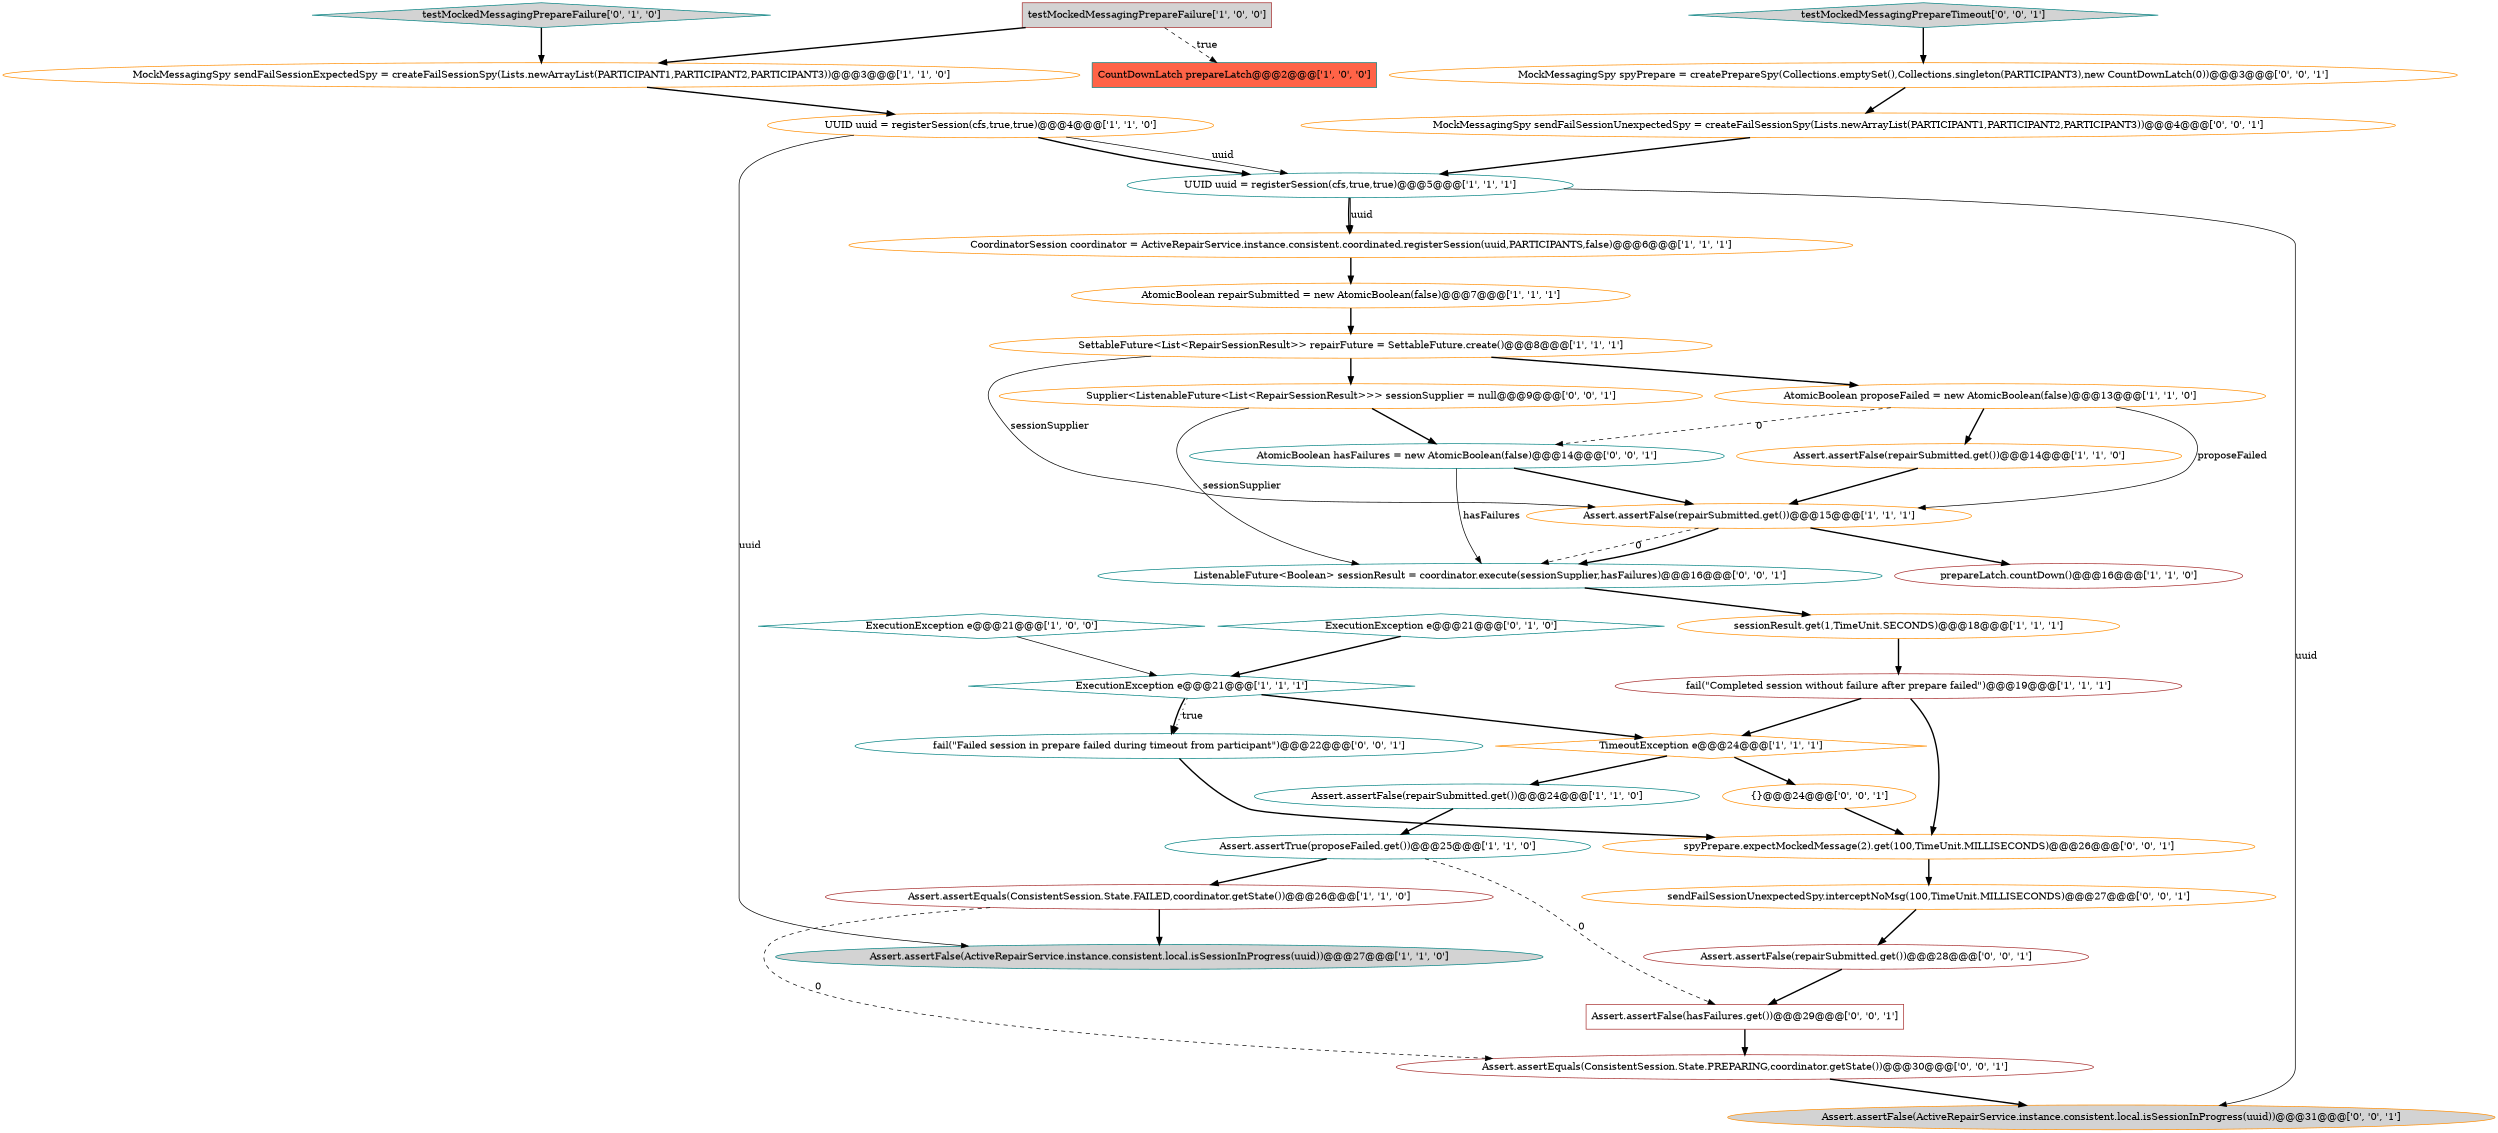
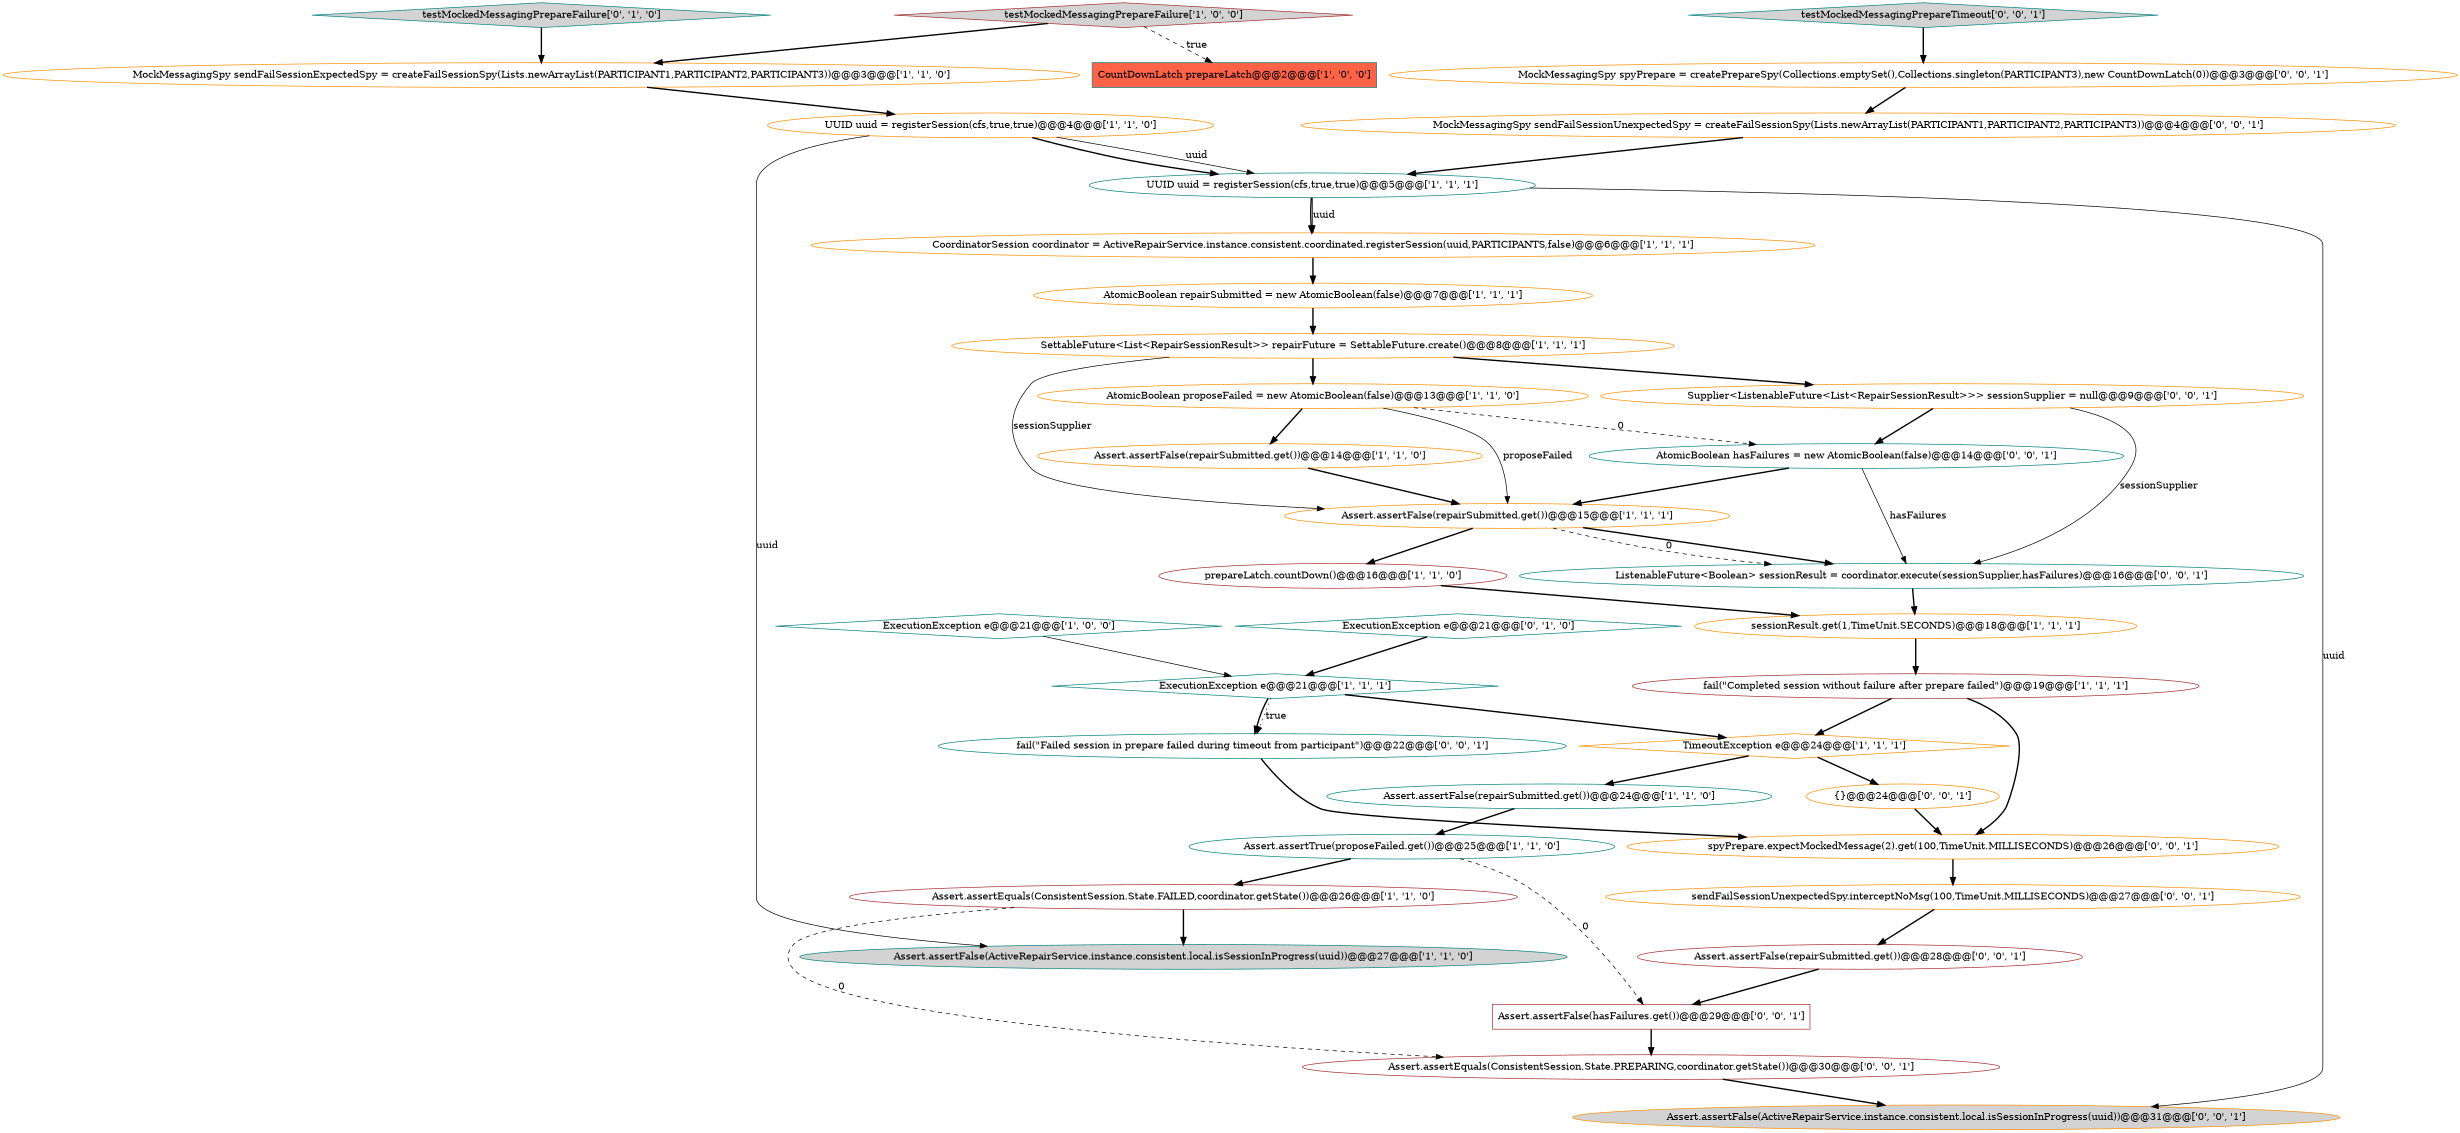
node "testMockedMessagingPrepareFailure['1', '0', '0']": shape box -> diamond
edge "prepareLatch.countDown()@@@16@@@['1', '1', '0']" -> "sessionResult.get(1,TimeUnit.SECONDS)@@@18@@@['1', '1', '1']": added
